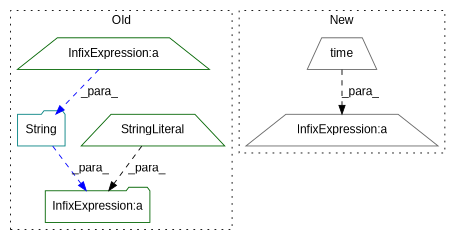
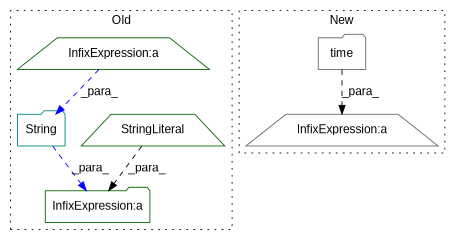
node "time": shape trapezium -> folder
